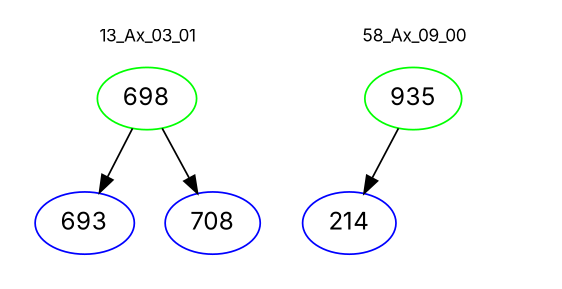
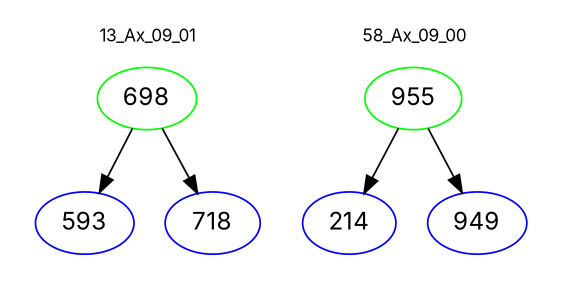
cluster "13_Ax_03_01": label "13_Ax_03_01" -> "13_Ax_09_01"
node "935": label "935" -> "955"
node "693": label "693" -> "593"
node "708": label "708" -> "718"
node "949": added
